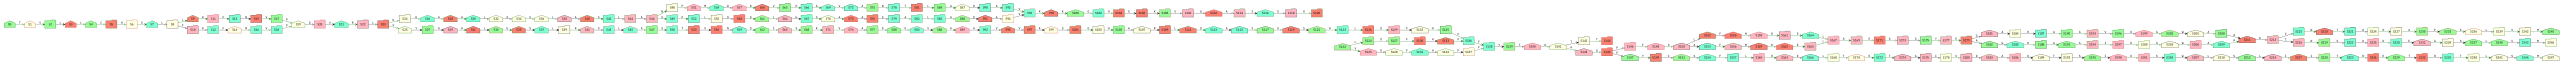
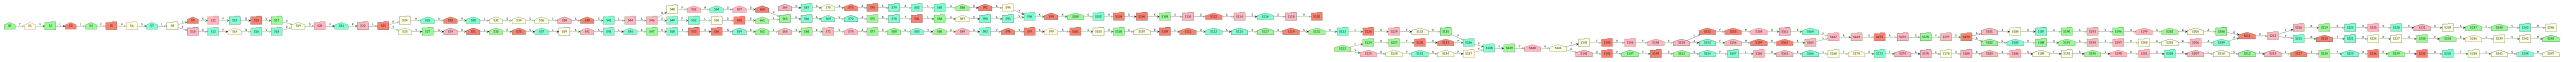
edge "S61" -> "S64": now "S61" -> "S63"
edge "S145" -> "S146": now "S144" -> "S146"
